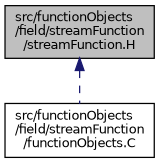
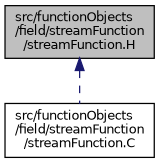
node "src/functionObjects /field/streamFunction /functionObjects.C": label "src/functionObjects /field/streamFunction /functionObjects.C" -> "src/functionObjects /field/streamFunction /streamFunction.C"
